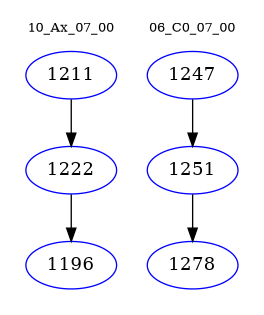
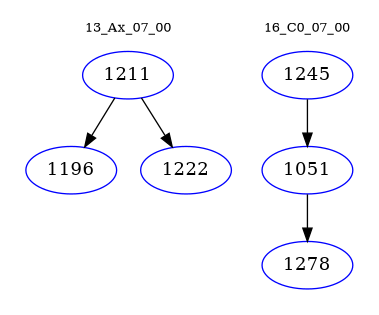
cluster "10_Ax_07_00": label "10_Ax_07_00" -> "13_Ax_07_00"
cluster "06_C0_07_00": label "06_C0_07_00" -> "16_C0_07_00"
node "1247": label "1247" -> "1245"
node "1251": label "1251" -> "1051"
edge "1222" -> "1196": now "1211" -> "1196"
